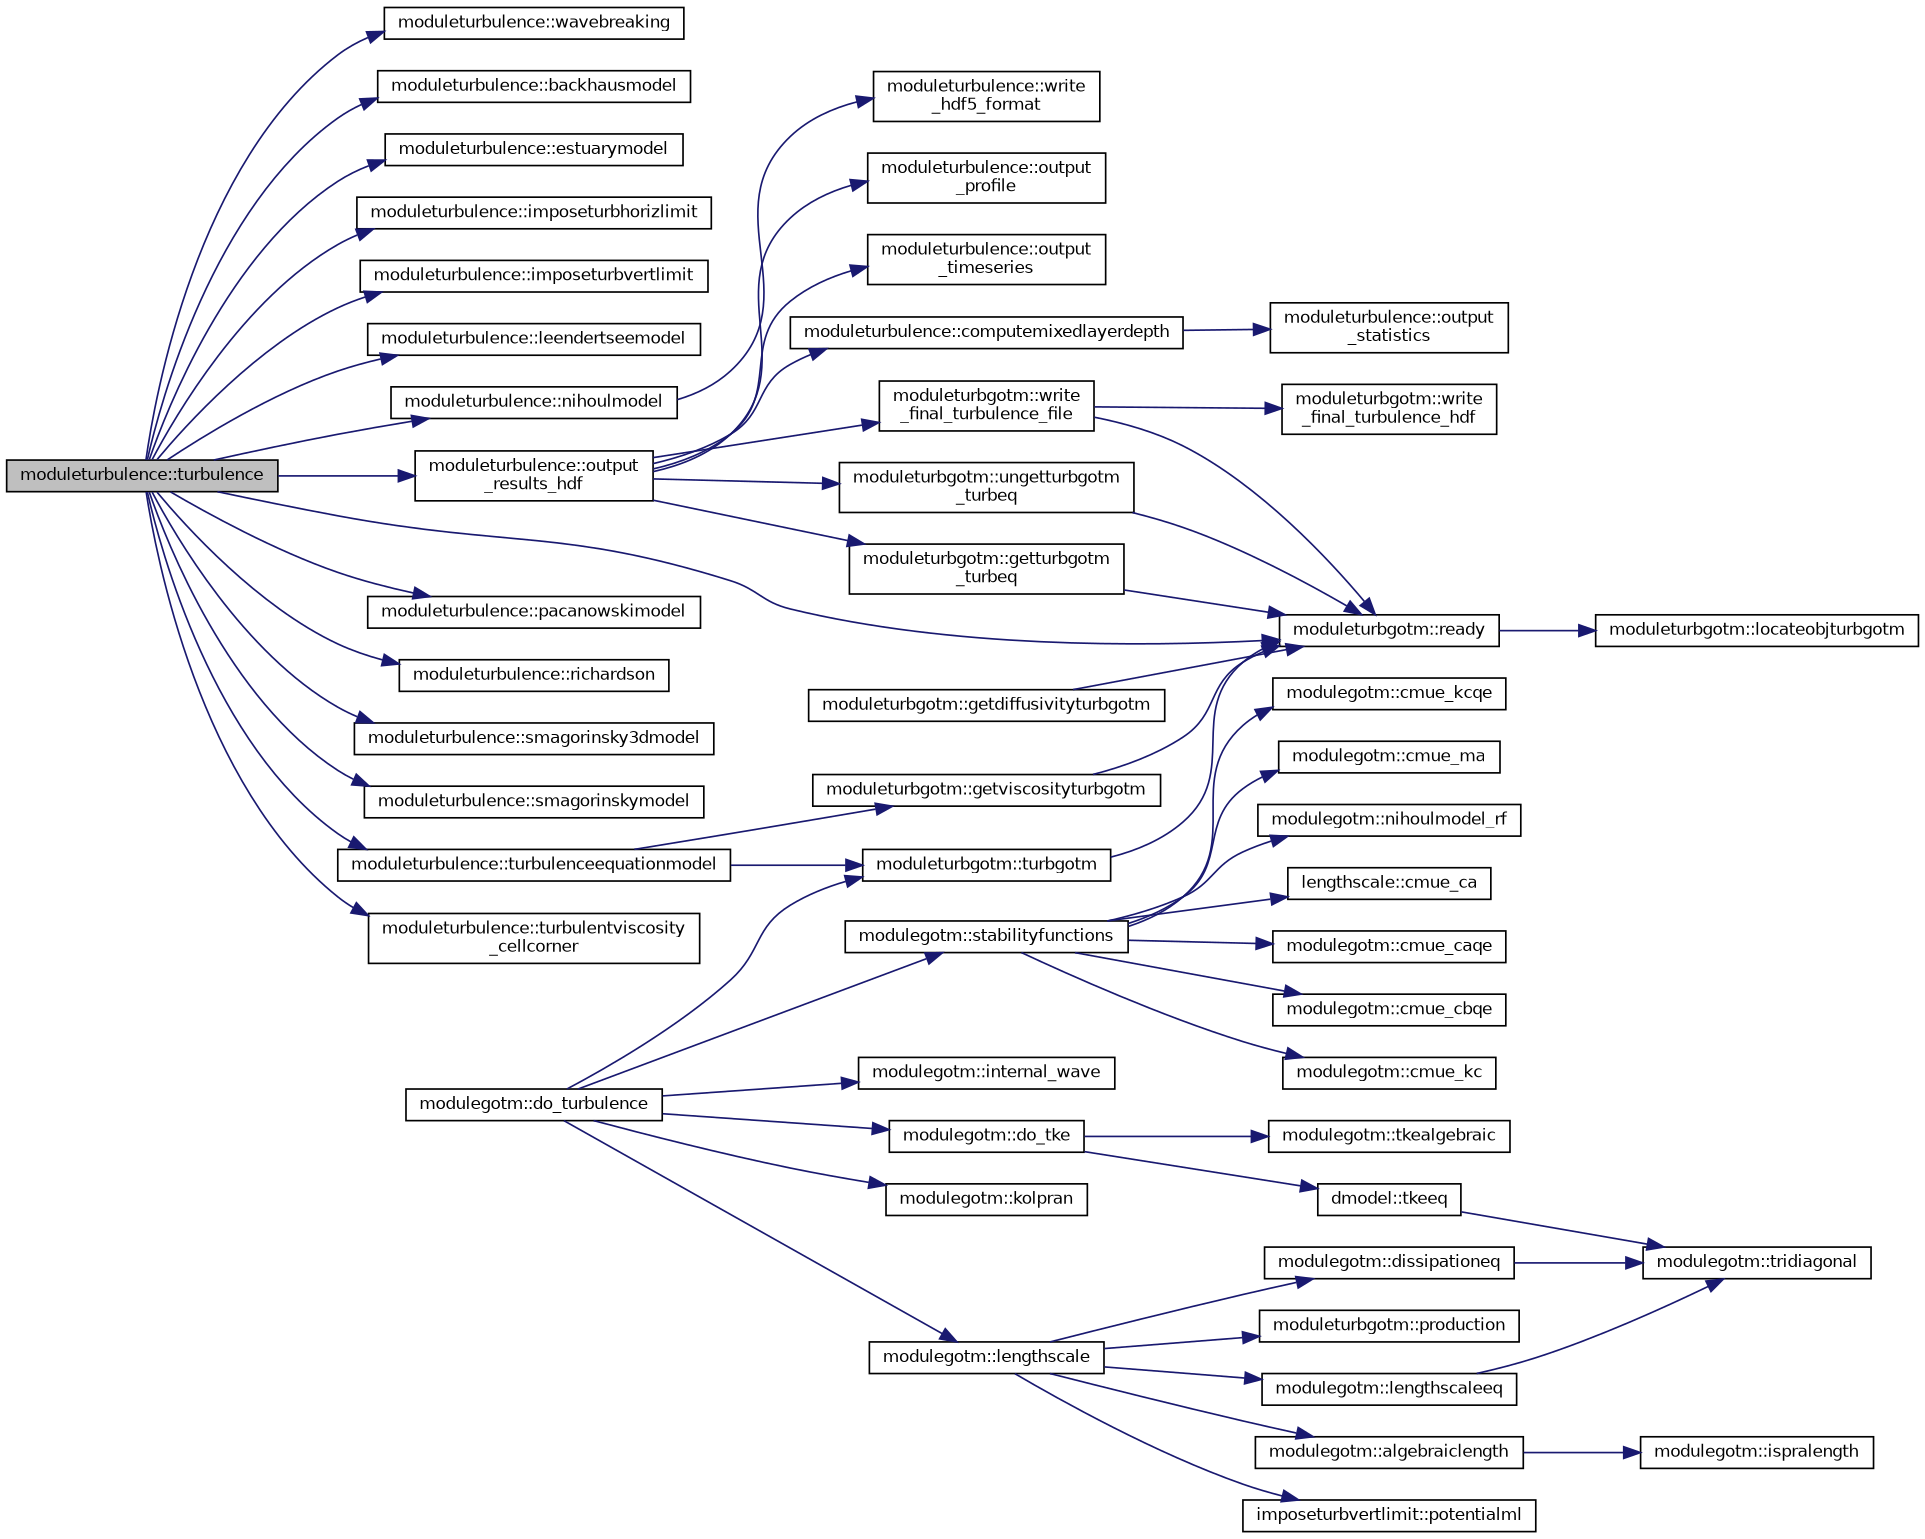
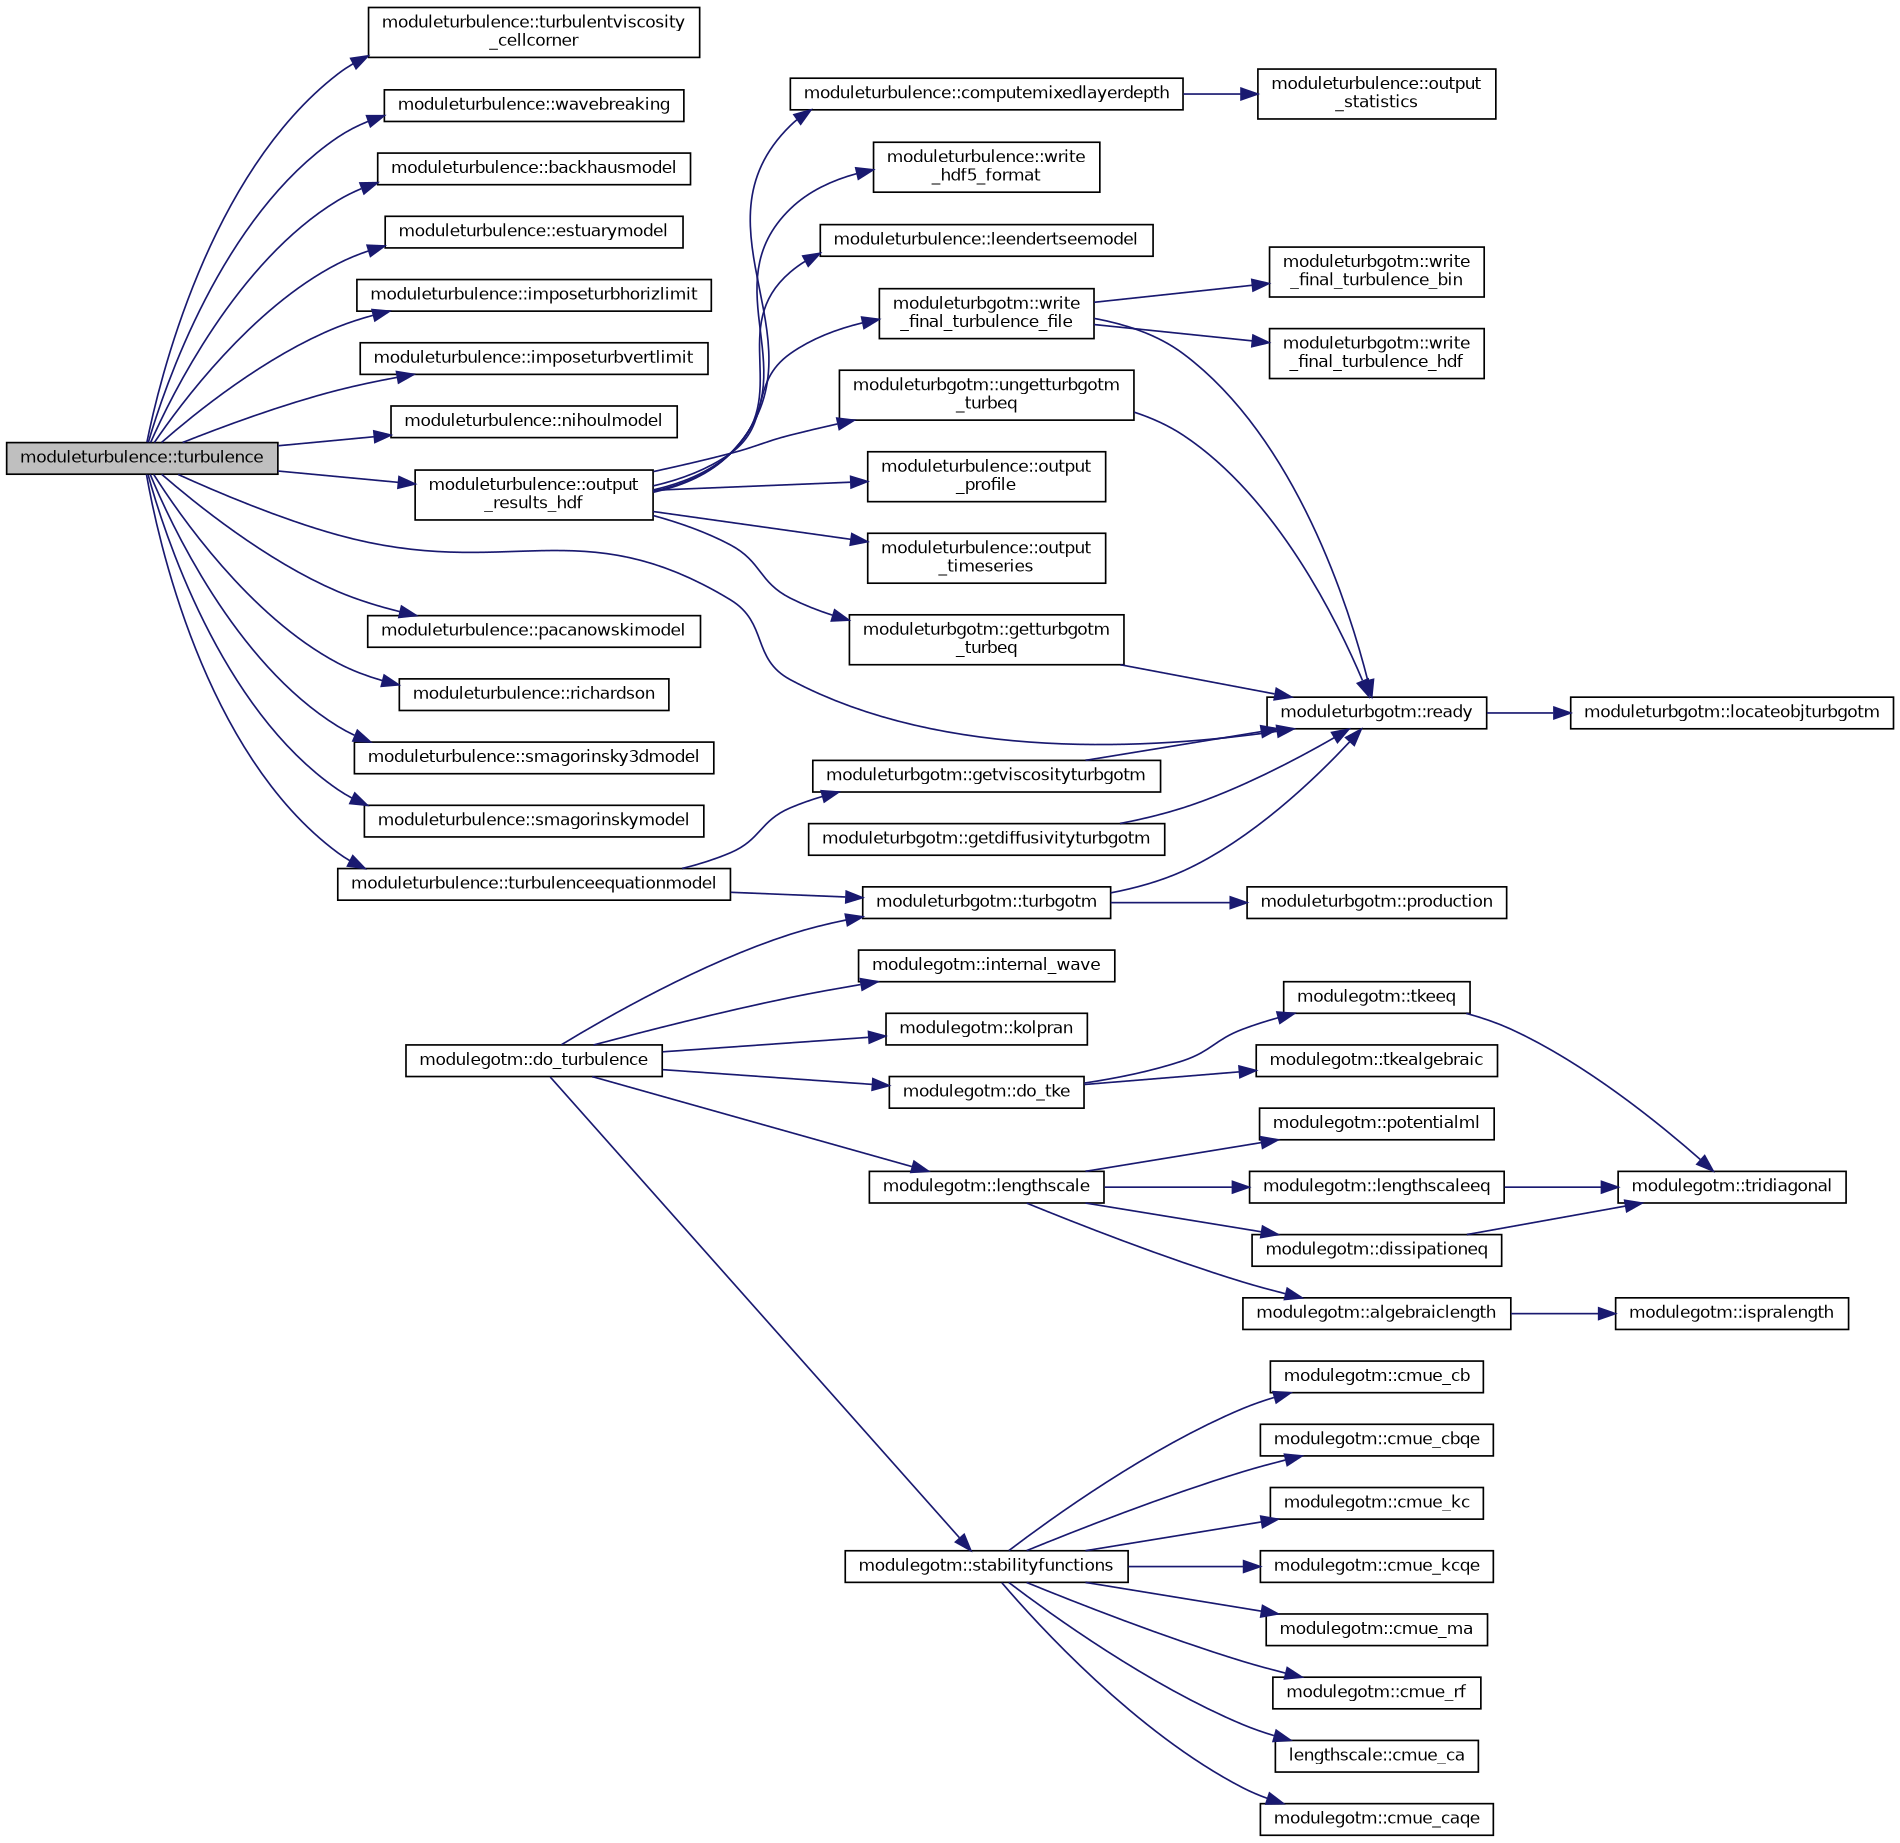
edge "moduleturbulence::nihoulmodel" -> "moduleturbulence::write _hdf5_format": now "moduleturbulence::output _results_hdf" -> "moduleturbulence::write _hdf5_format"
node "moduleturbgotm::write _final_turbulence_bin": added
edge "moduleturbulence::turbulence" -> "moduleturbulence::leendertseemodel": now "moduleturbulence::output _results_hdf" -> "moduleturbulence::leendertseemodel"
node "modulegotm::nihoulmodel_rf": label "modulegotm::nihoulmodel_rf" -> "modulegotm::cmue_rf"
node "dmodel::tkeeq": label "dmodel::tkeeq" -> "modulegotm::tkeeq"
edge "modulegotm::lengthscale" -> "moduleturbgotm::production": now "moduleturbgotm::turbgotm" -> "moduleturbgotm::production"
node "modulegotm::cmue_cb": added
node "imposeturbvertlimit::potentialml": label "imposeturbvertlimit::potentialml" -> "modulegotm::potentialml"
